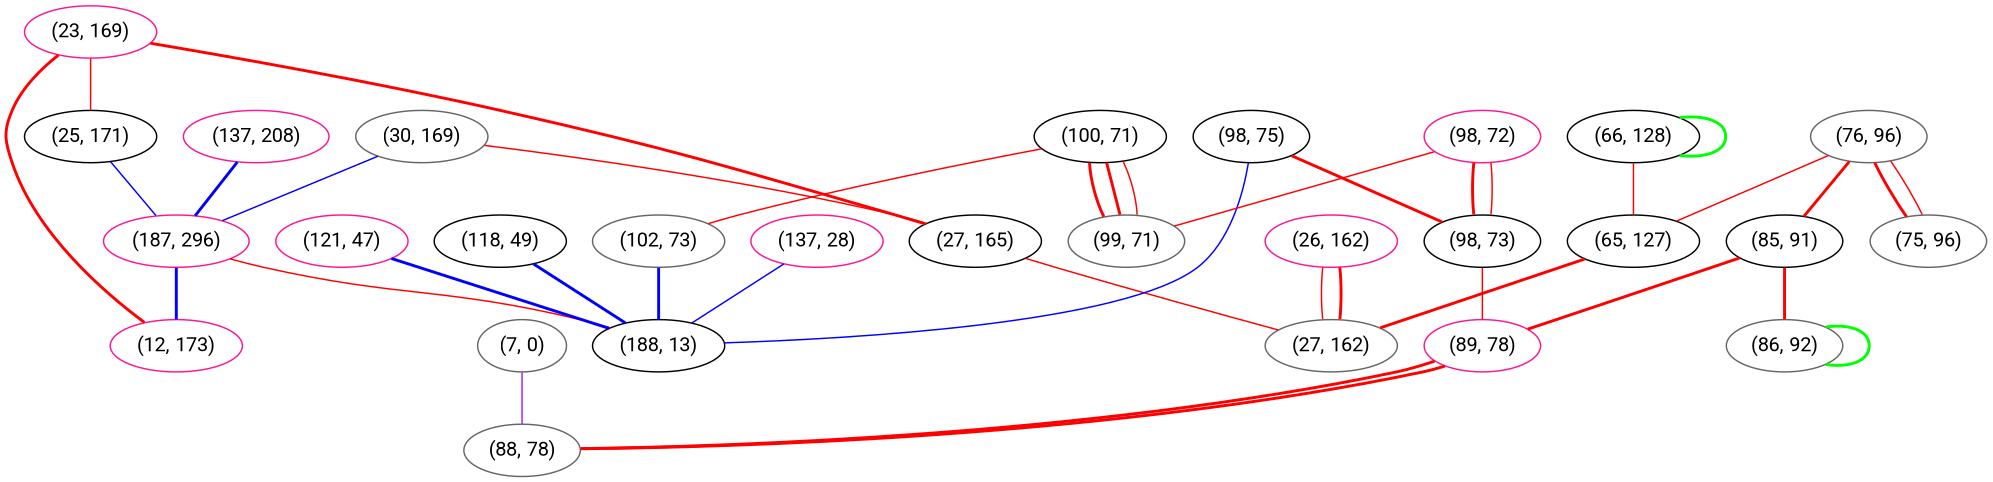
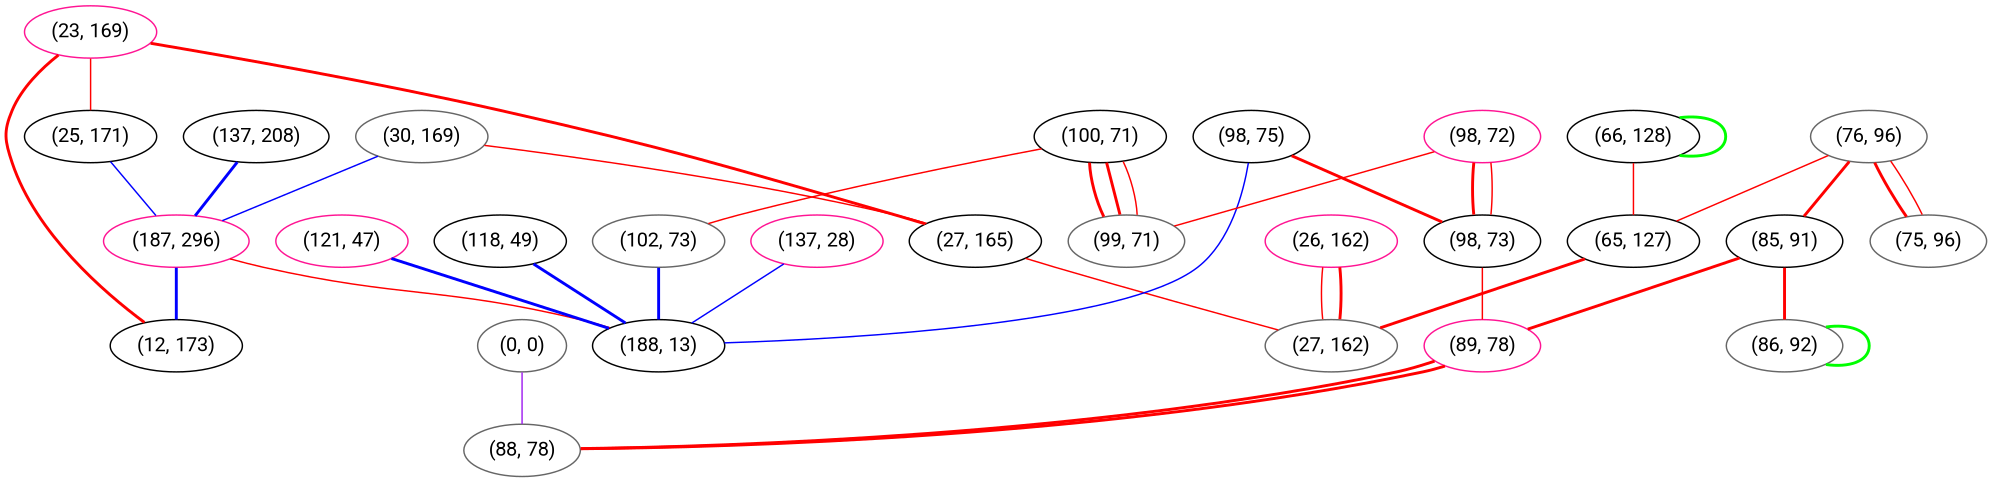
node "(137, 208)": color deeppink -> black
node "(12, 173)": color deeppink -> black
node "(7, 0)": label "(7, 0)" -> "(0, 0)"
